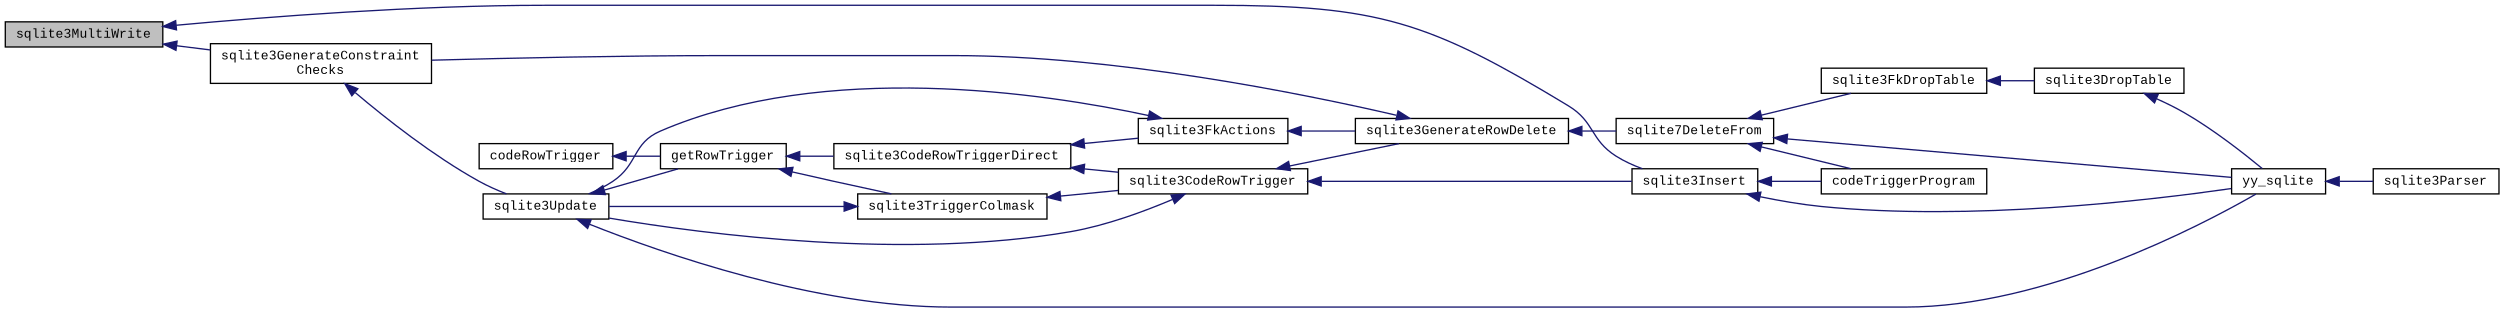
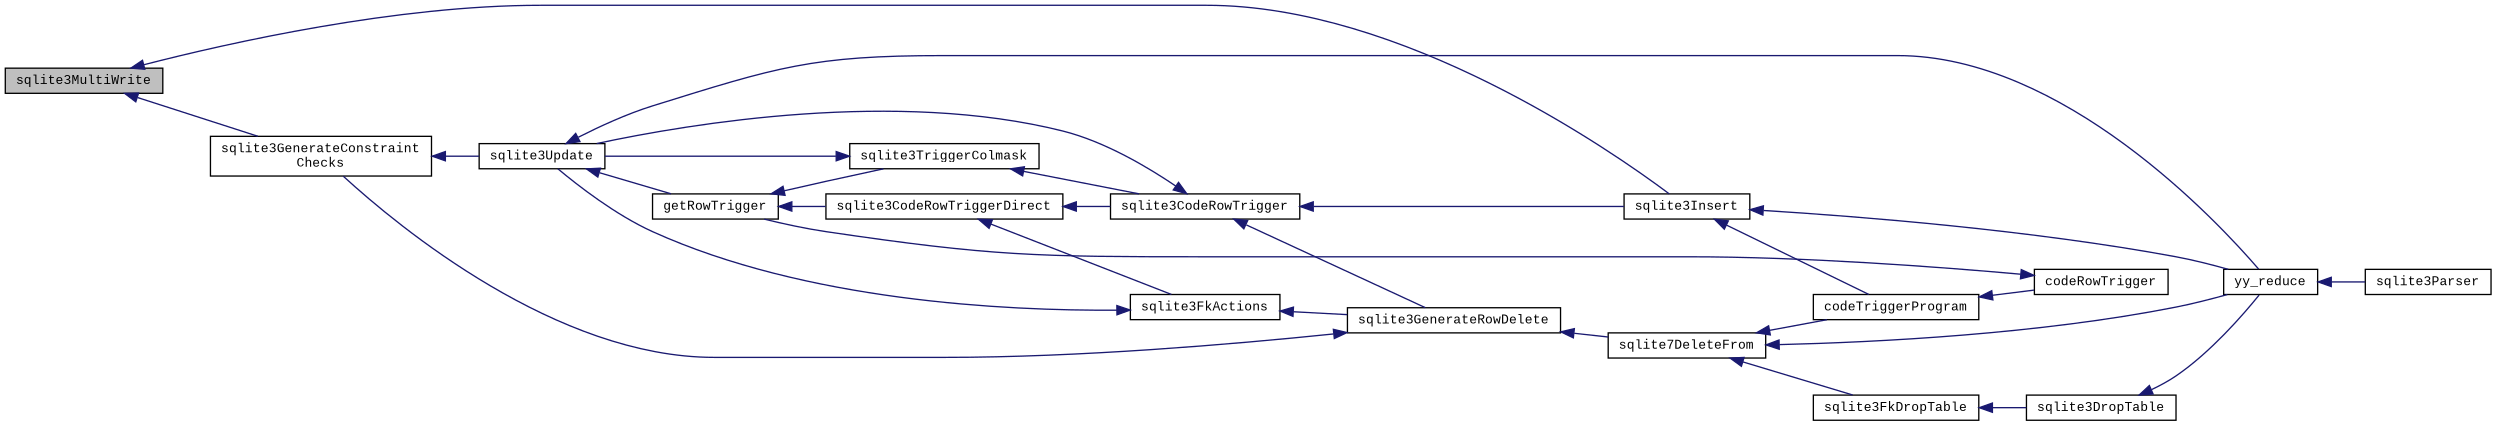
node "yy_sqlite": label "yy_sqlite" -> "yy_reduce"
edge "codeRowTrigger" -> "codeTriggerProgram": added
